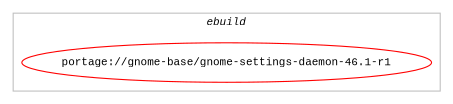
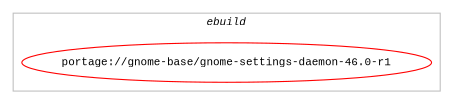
node "portage://gnome-base/gnome-settings-daemon-46.1-r1": label "portage://gnome-base/gnome-settings-daemon-46.1-r1" -> "portage://gnome-base/gnome-settings-daemon-46.0-r1"
